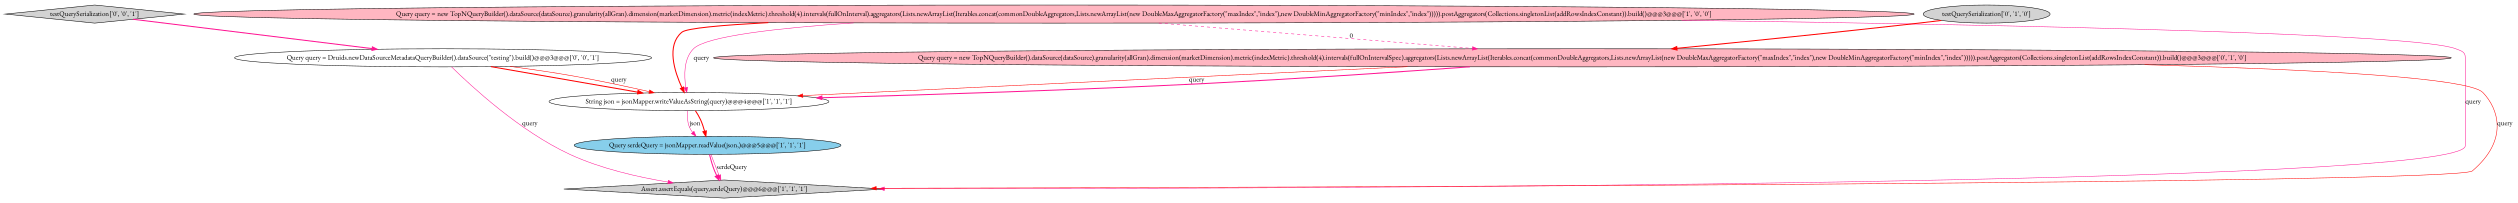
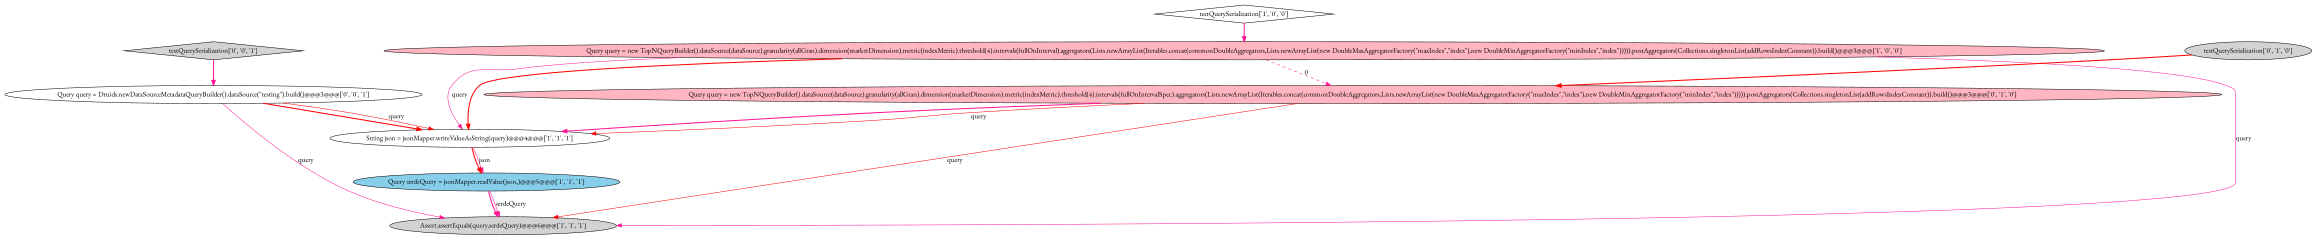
node "testQuerySerialization['1', '0', '0']": added
node "Assert.assertEquals(query,serdeQuery)@@@6@@@['1', '1', '1']": shape diamond -> ellipse
